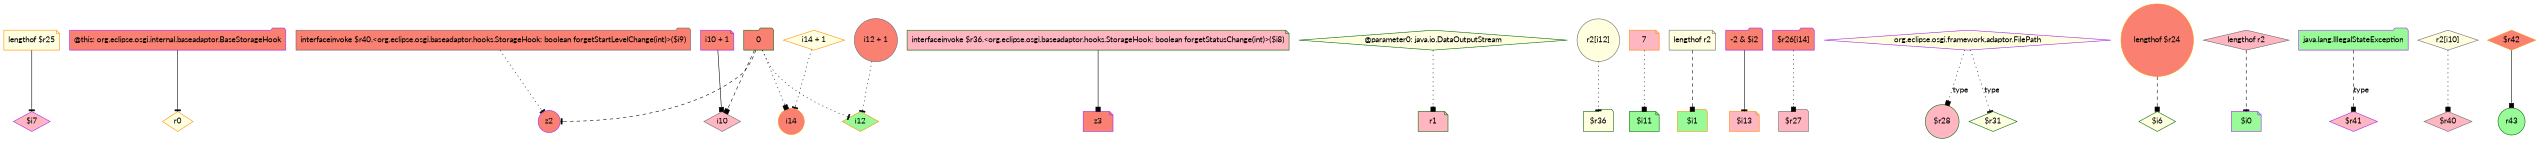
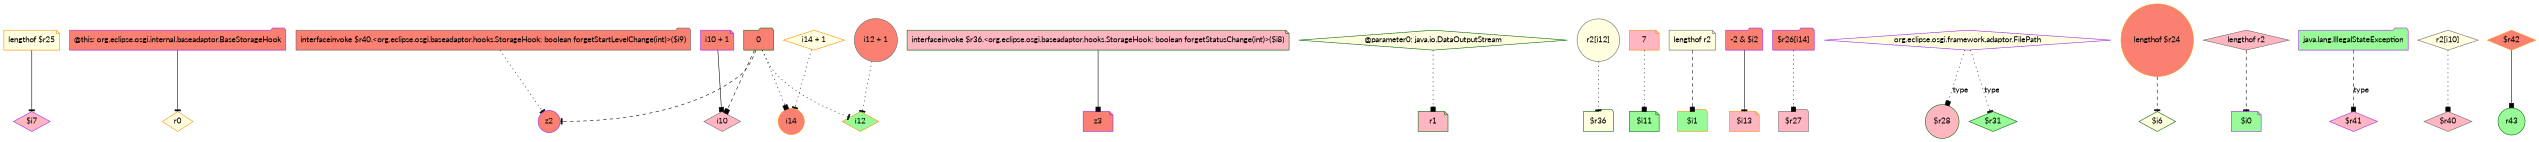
edge "lengthof $r24" -> "$i6": arrowhead box -> tee
node "$r31": fillcolor lightyellow -> palegreen
